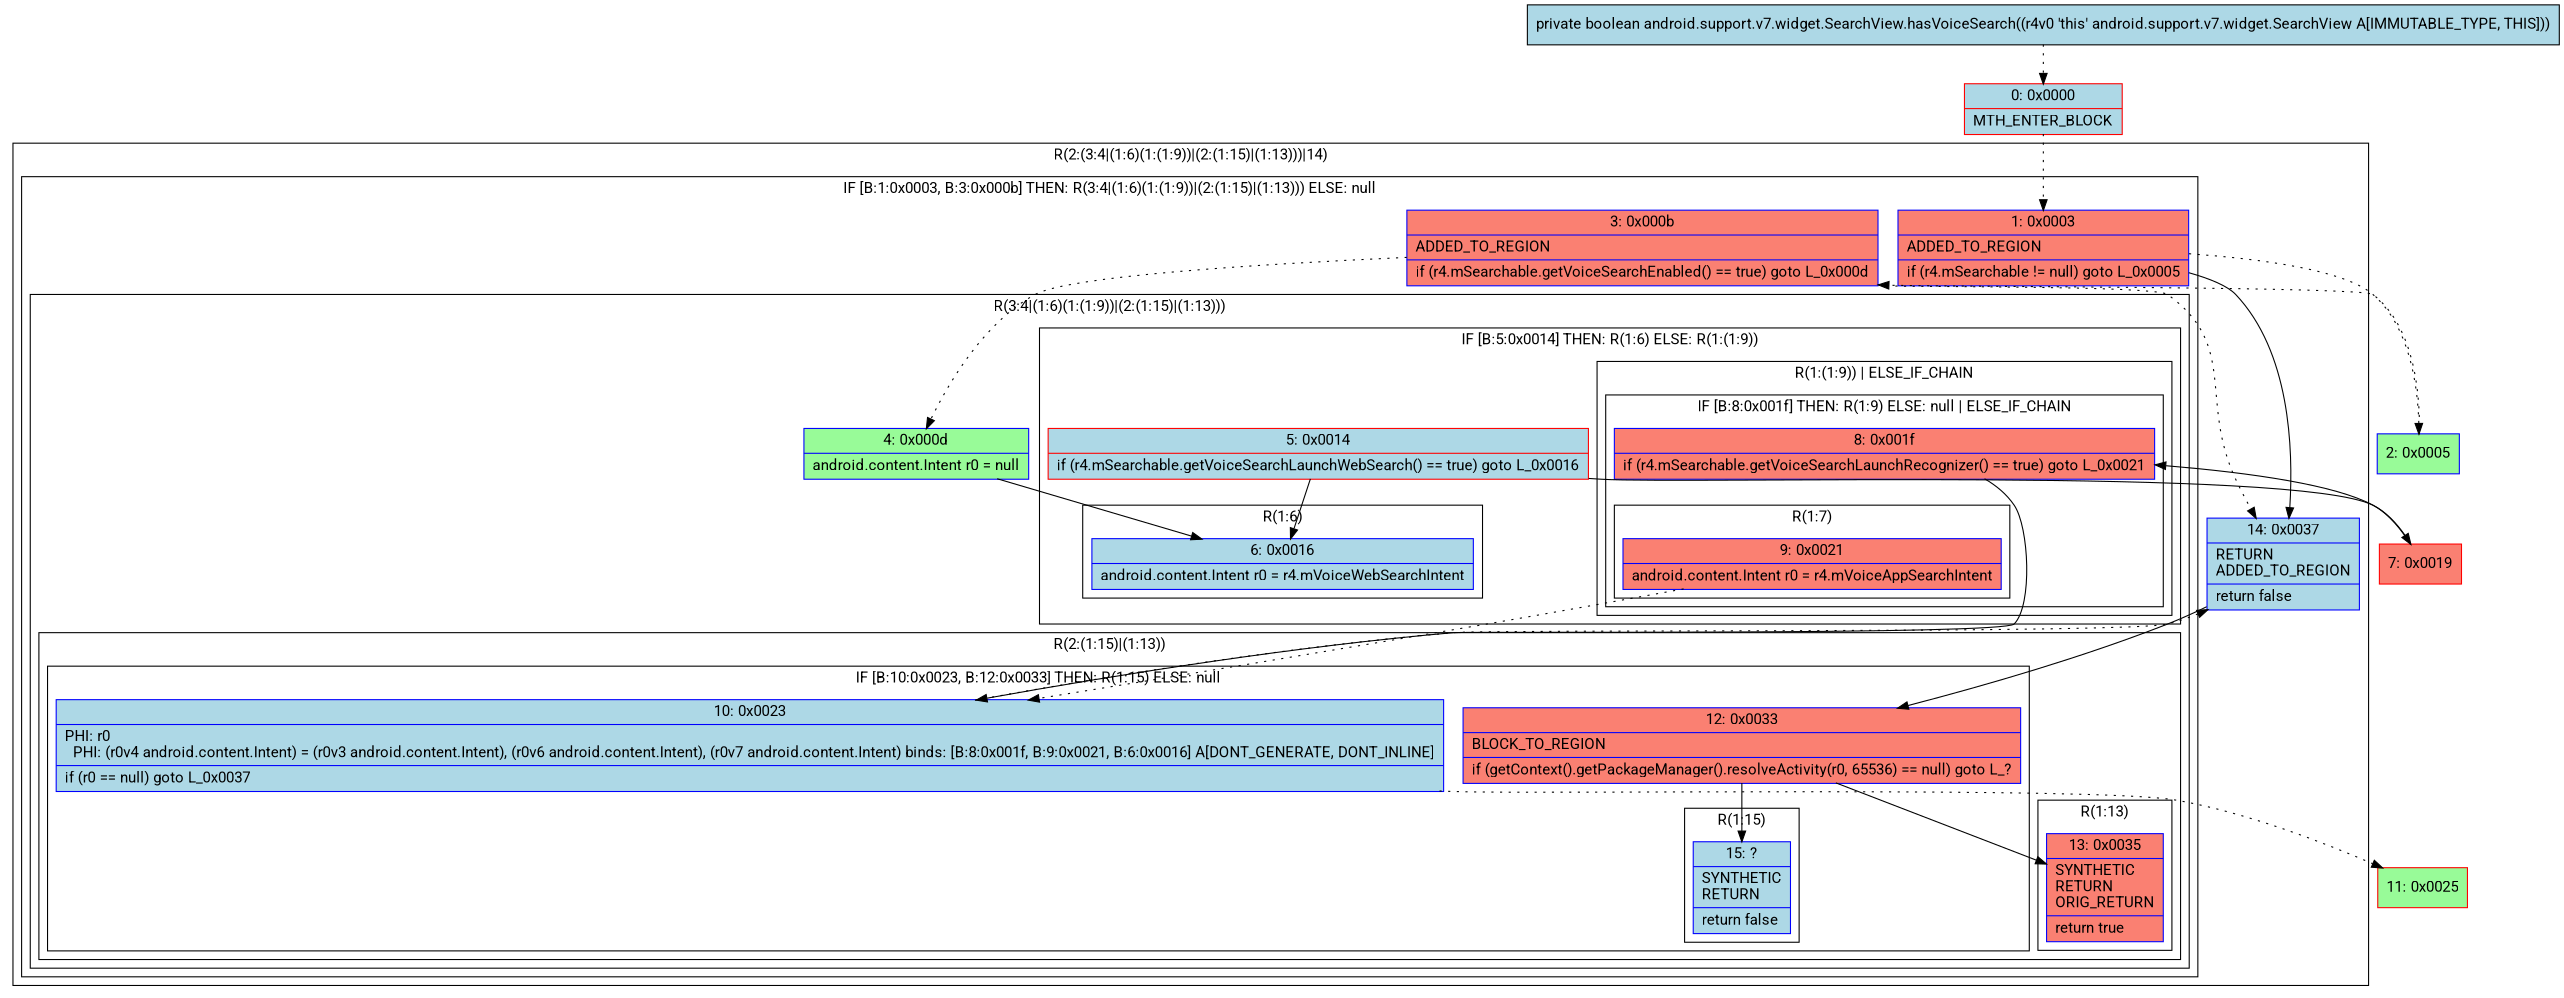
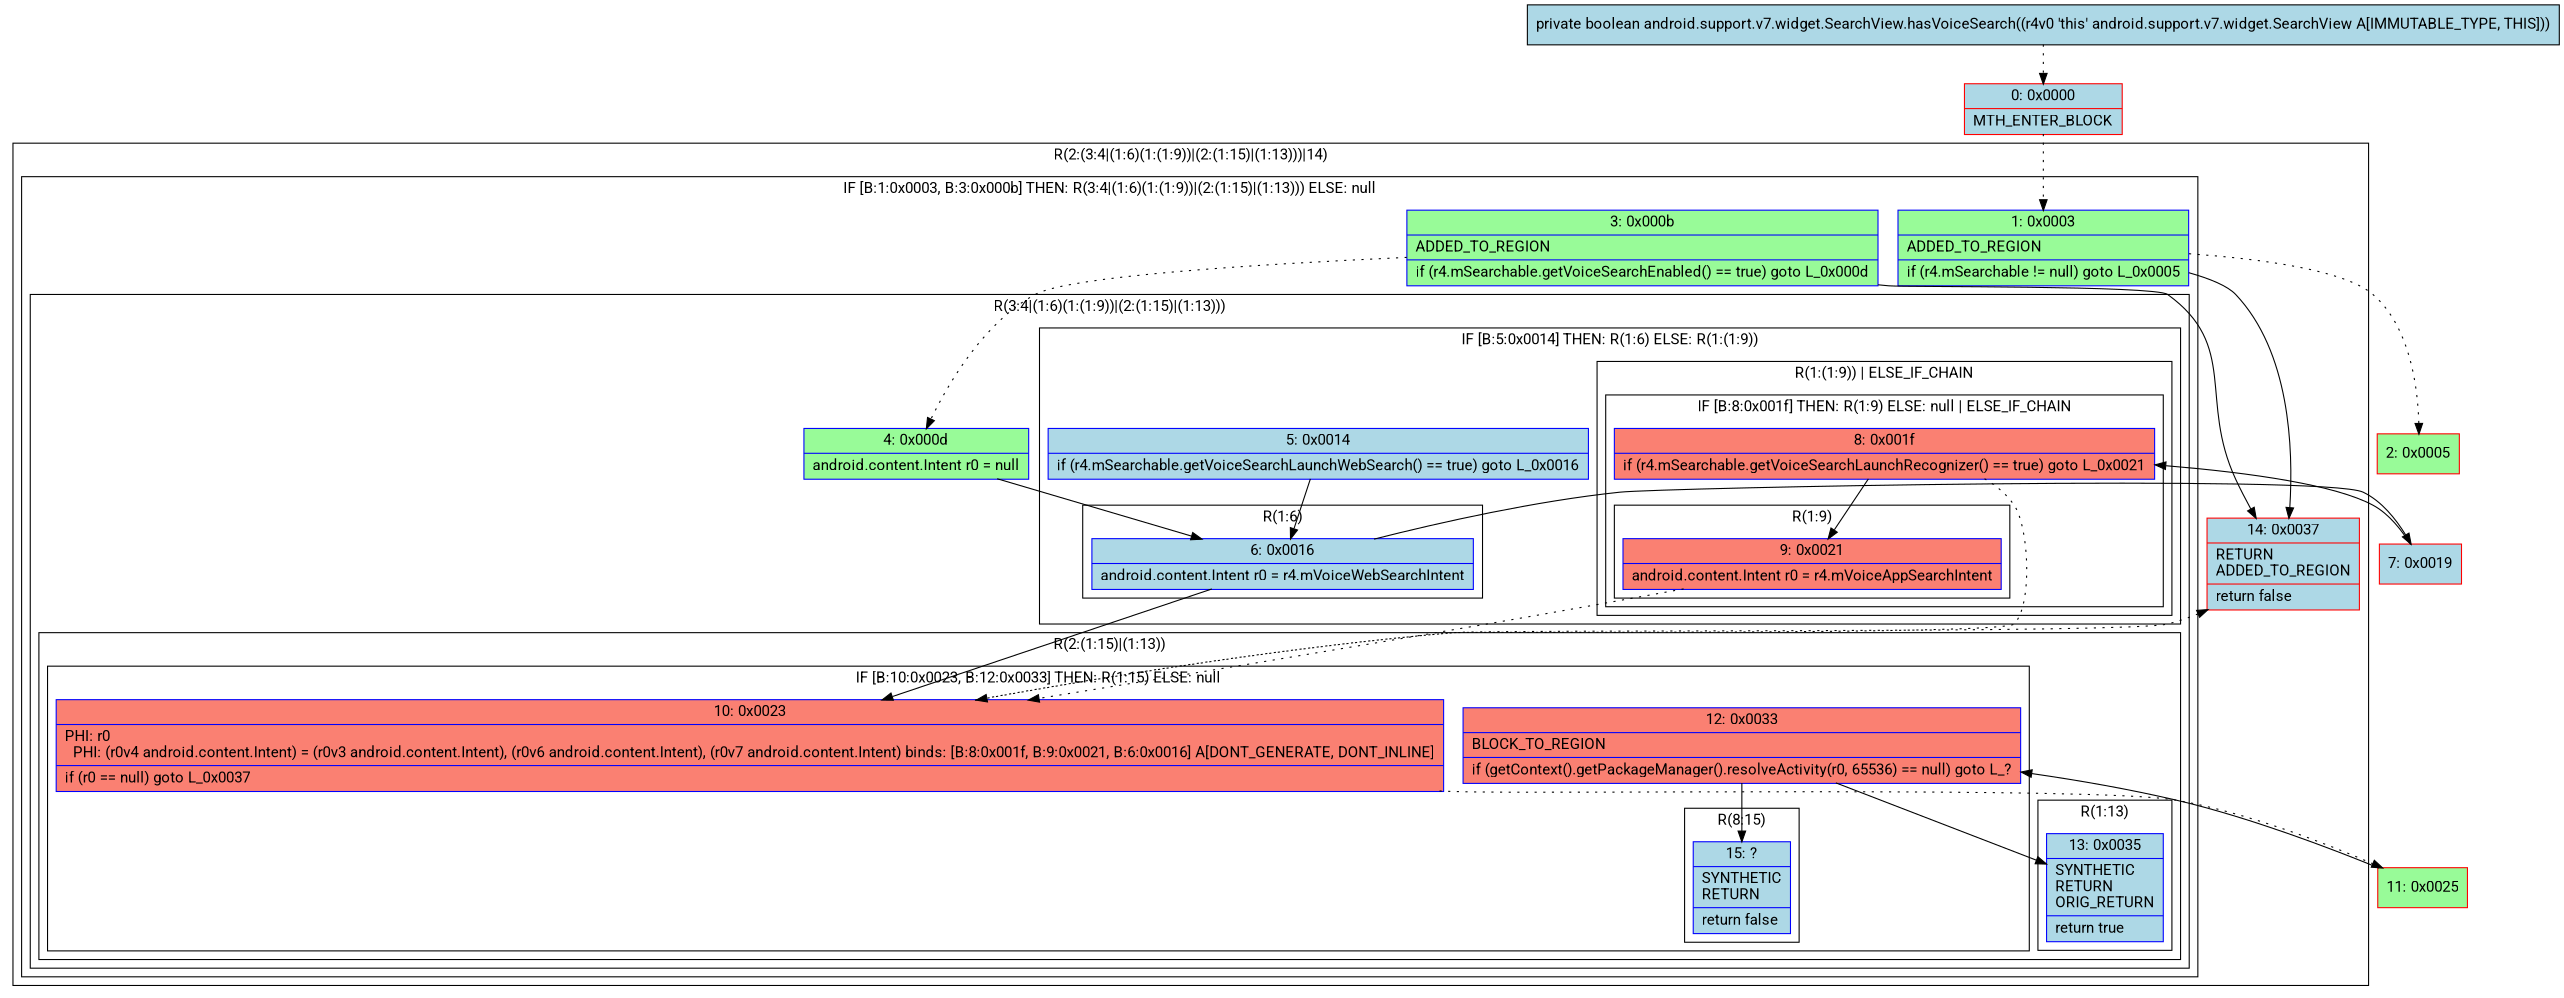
node "3: 0x000b": fillcolor salmon -> palegreen
node "1: 0x0003": fillcolor salmon -> palegreen
edge "2: 0x0005" -> "3: 0x000b": removed
edge "3: 0x000b" -> "14: 0x0037": style dotted -> solid
node "5: 0x0014": color red -> blue
node "2: 0x0005": color blue -> red
edge "5: 0x0014" -> "7: 0x0019": now "6: 0x0016" -> "7: 0x0019"
edge "8: 0x001f" -> "9: 0x0021": added
cluster "R(1:7)": label "R(1:7)" -> "R(1:9)"
node "14: 0x0037": color blue -> red
node "7: 0x0019": fillcolor salmon -> lightblue
edge "8: 0x001f" -> "10: 0x0023": style solid -> dotted
edge "6: 0x0016" -> "10: 0x0023": added
edge "14: 0x0037" -> "12: 0x0033": now "11: 0x0025" -> "12: 0x0033"
node "10: 0x0023": fillcolor lightblue -> salmon
cluster "R(1:15)": label "R(1:15)" -> "R(8:15)"
node "13: 0x0035": fillcolor salmon -> lightblue
